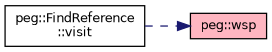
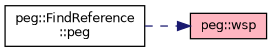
node "peg::FindReference ::visit": label "peg::FindReference ::visit" -> "peg::FindReference ::peg"
